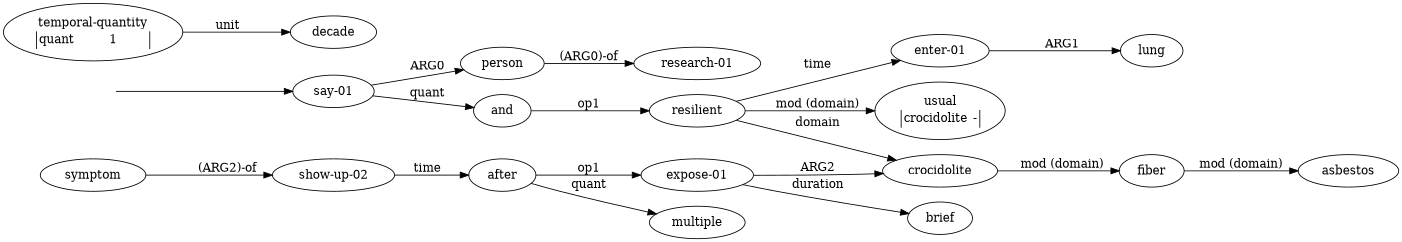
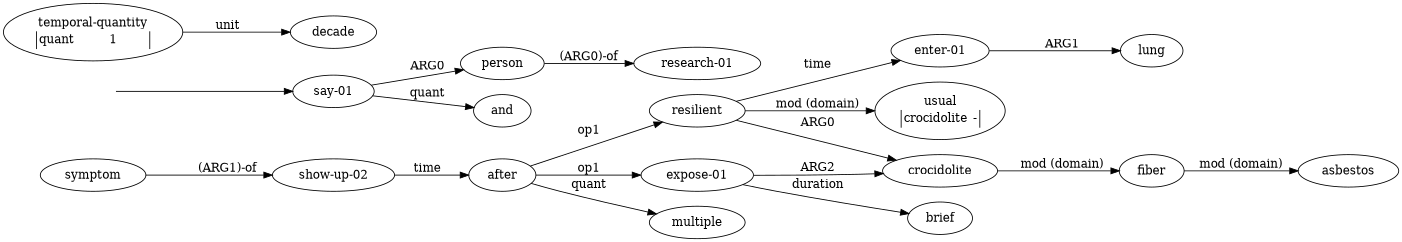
edge "and" -> "resilient": now "after" -> "resilient"
edge "resilient" -> "crocidolite": label "domain" -> "ARG0"
edge "symptom" -> "show-up-02": label "(ARG2)-of" -> "(ARG1)-of"
